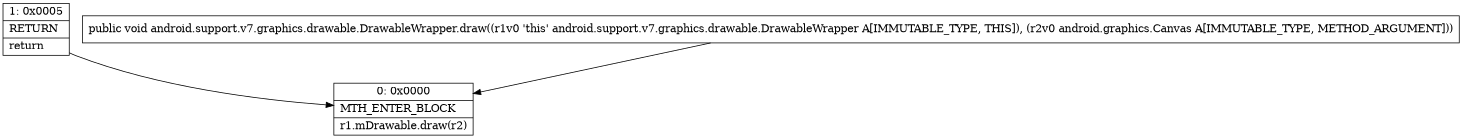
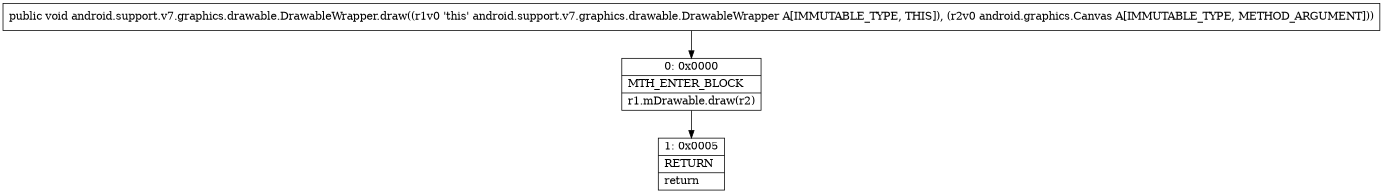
edge "1: 0x0005" -> "0: 0x0000": reversed
